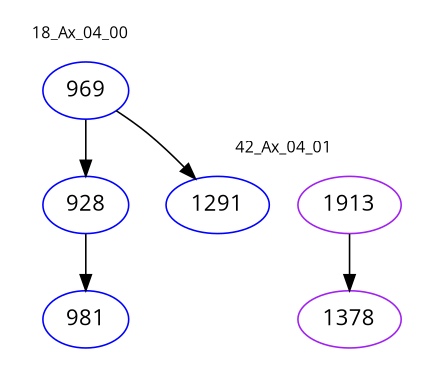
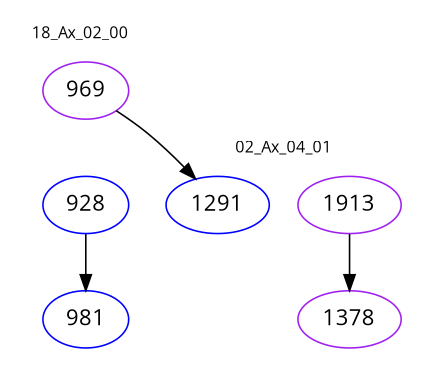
cluster "18_Ax_04_00": label "18_Ax_04_00" -> "18_Ax_02_00"
node "969": color blue -> purple
edge "969" -> "928": removed
cluster "42_Ax_04_01": label "42_Ax_04_01" -> "02_Ax_04_01"
